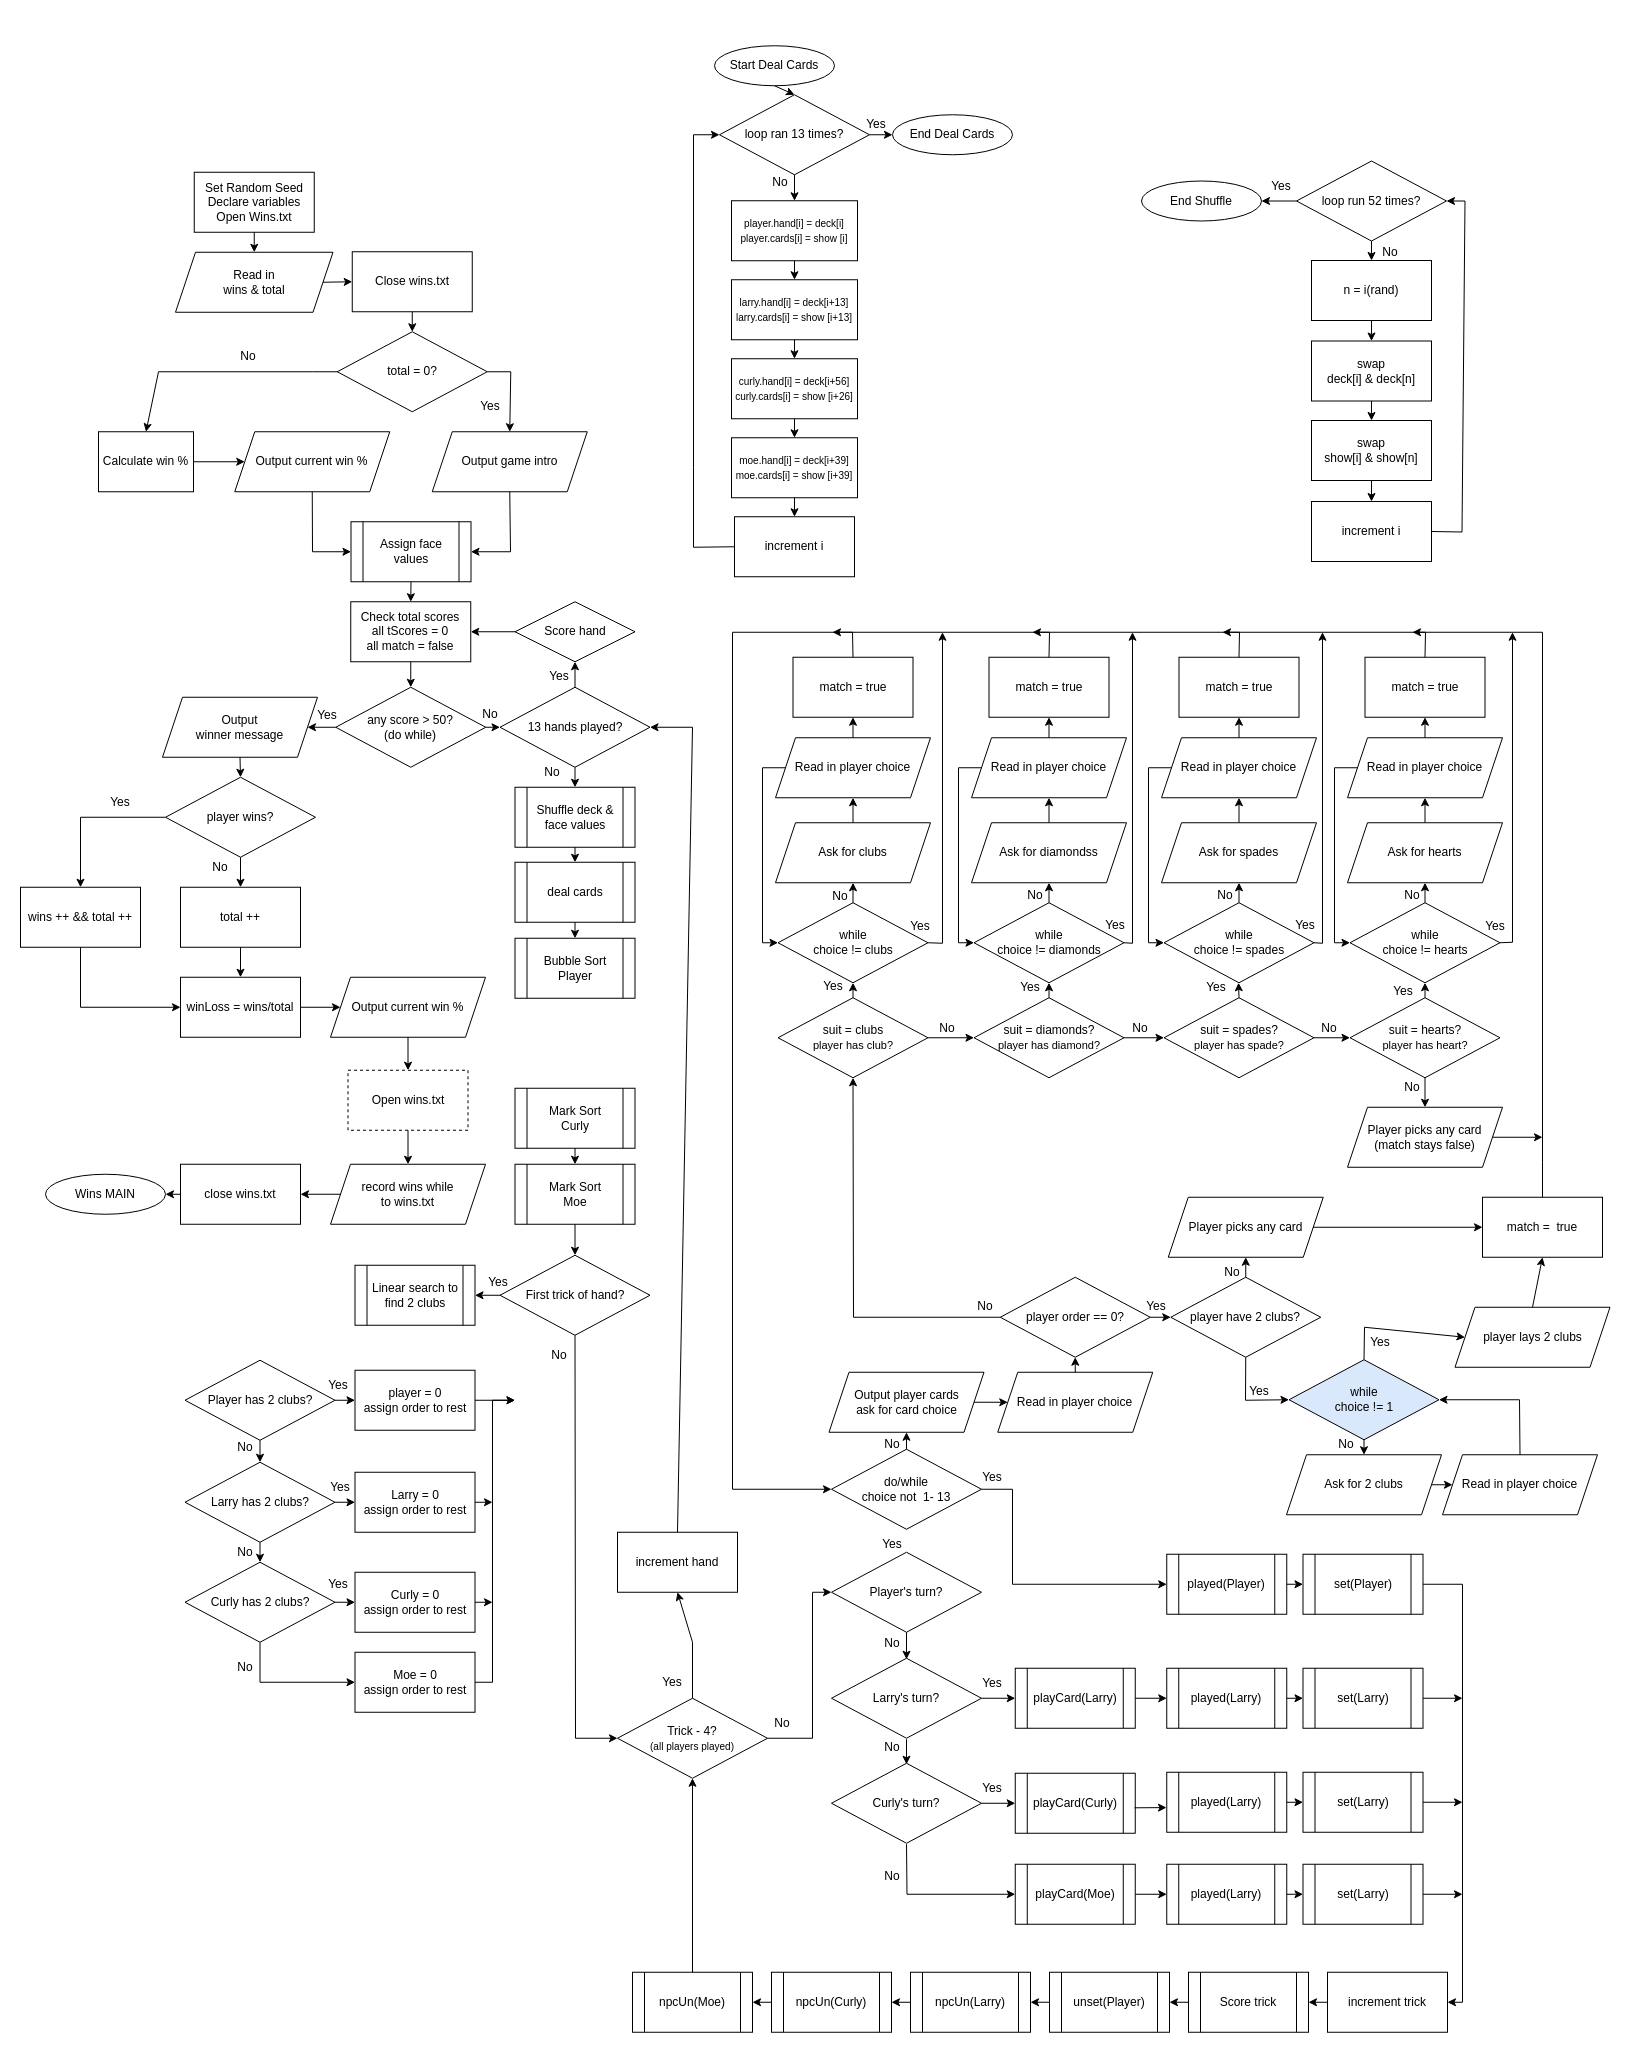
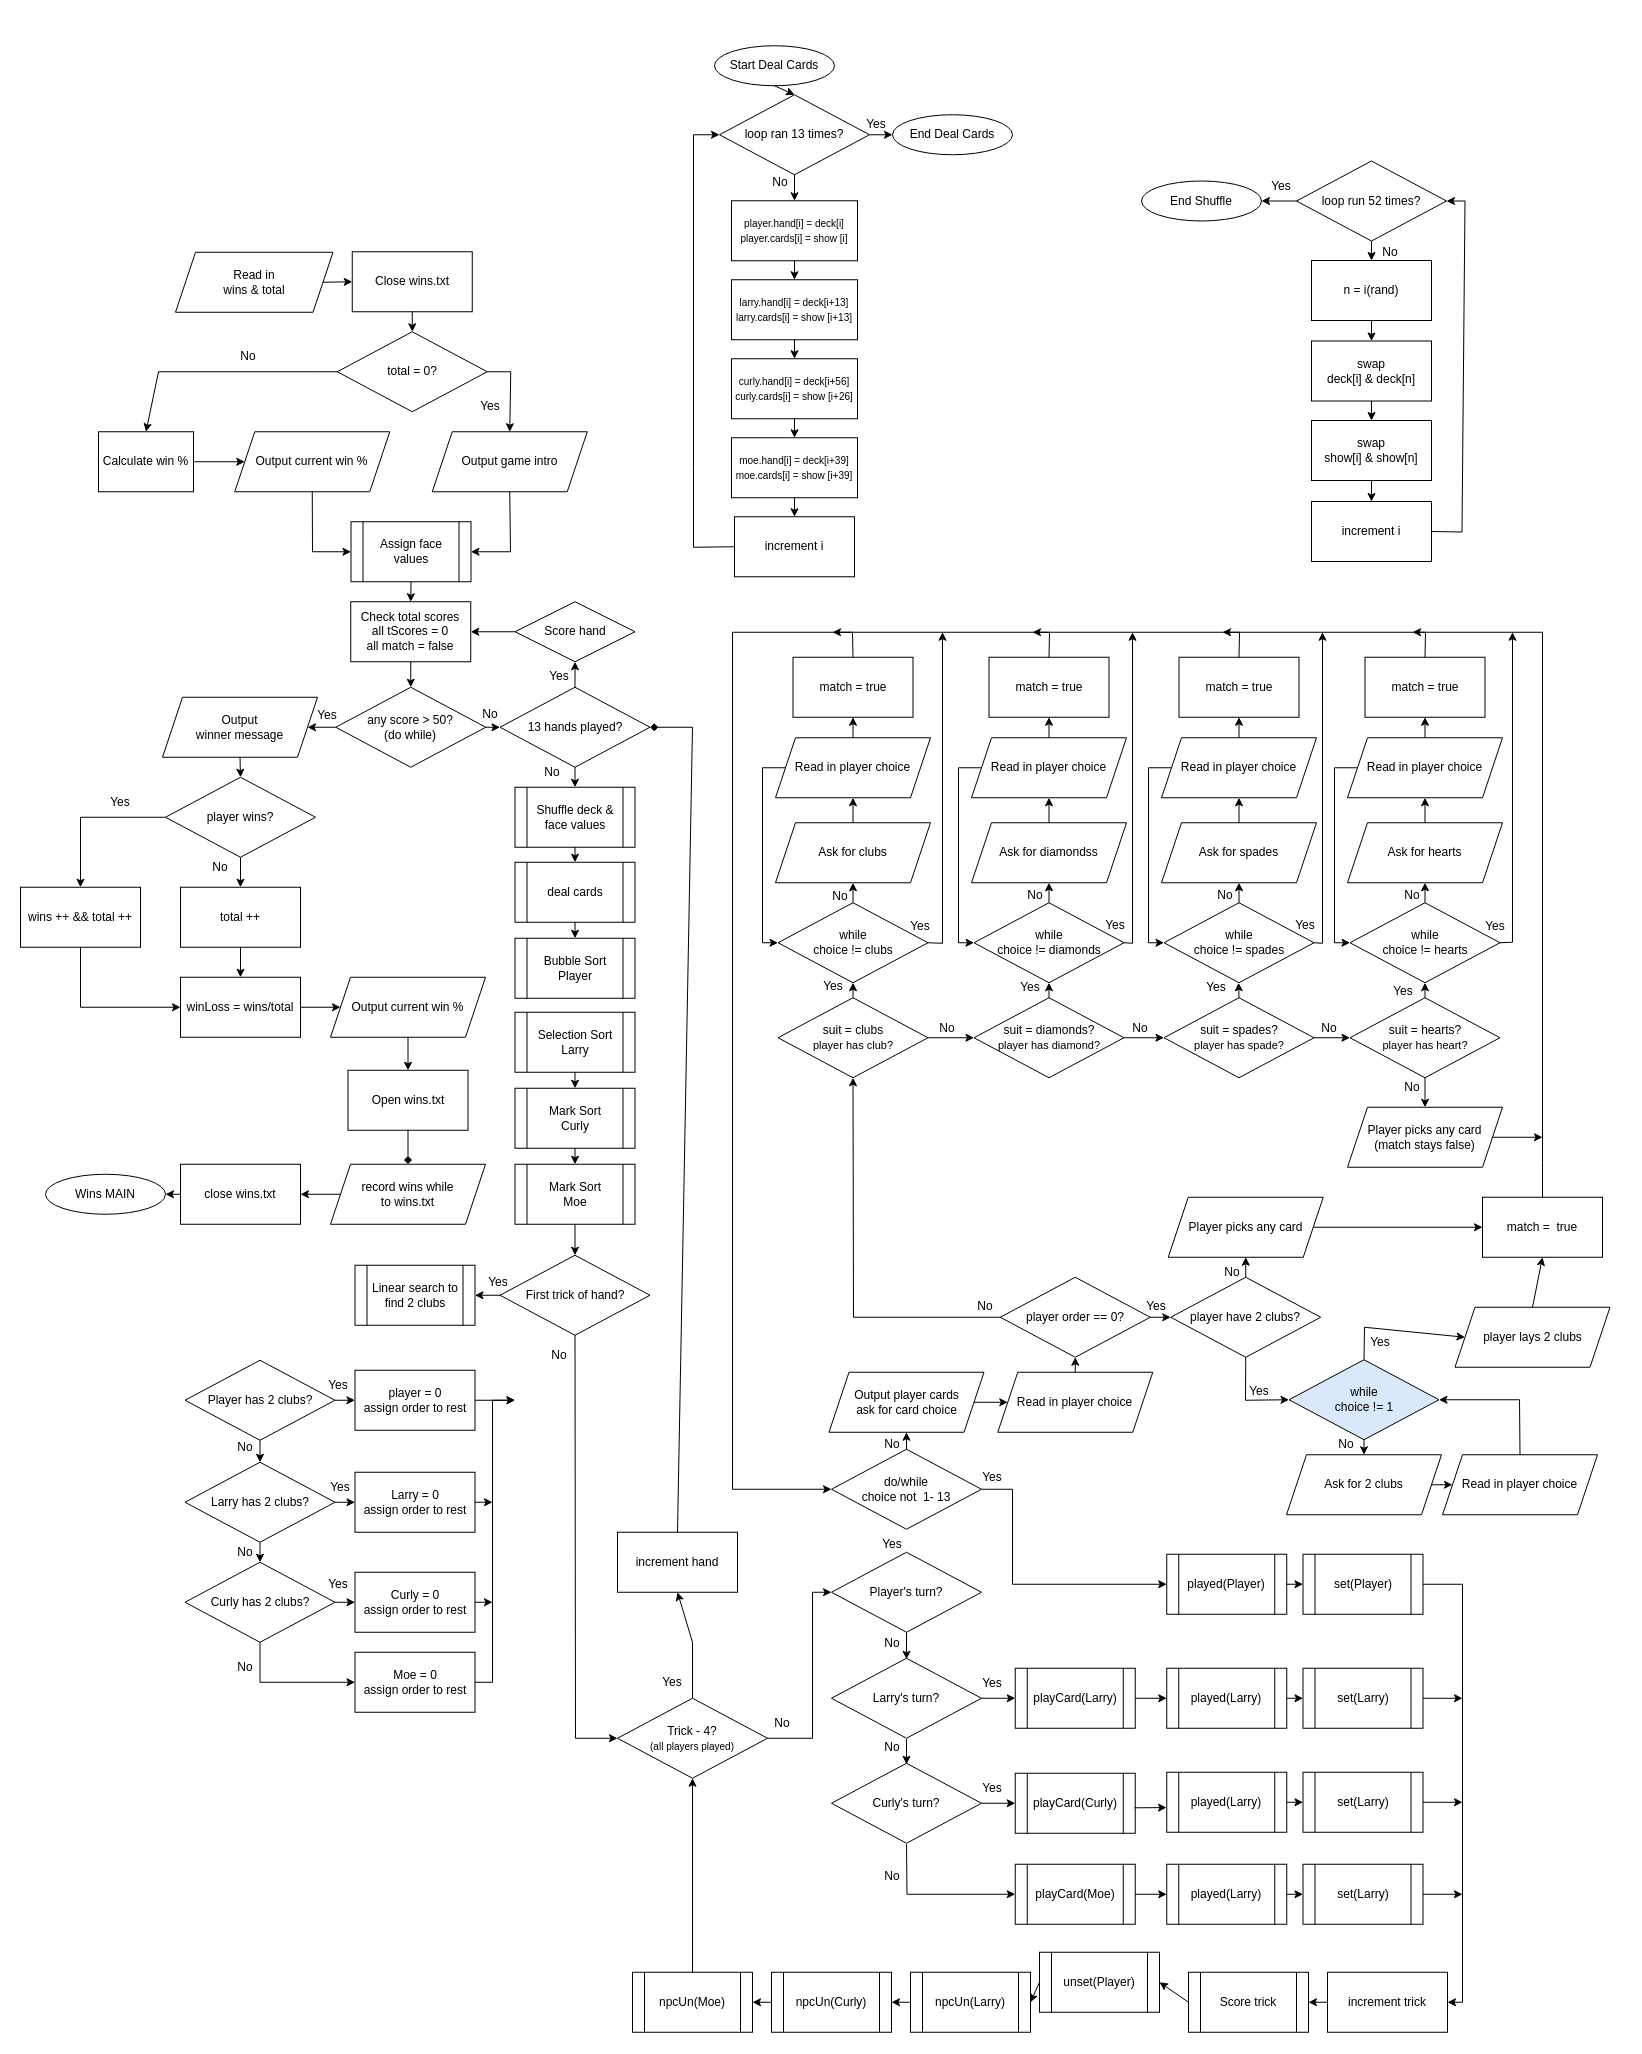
node "Set Random Seed Declare variables Open Wins.txt": removed
edge "Set Random Seed Declare variables Open Wins.txt" -> "Read in wins & total": removed
edge "increment hand" -> "13 hands played?": arrowhead classic -> diamond
node "Selection Sort Larry": added
edge "Selection Sort Larry" -> "Mark Sort Curly": added
node "Open wins.txt": style dashed -> solid
edge "Open wins.txt" -> "record wins while to wins.txt": arrowhead classic -> diamond
node "unset(Player)": moved (1110, 2002) -> (1100, 1982)
